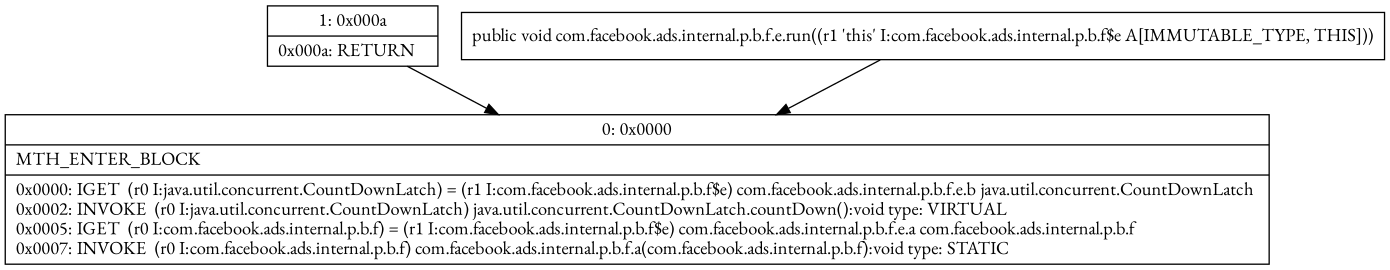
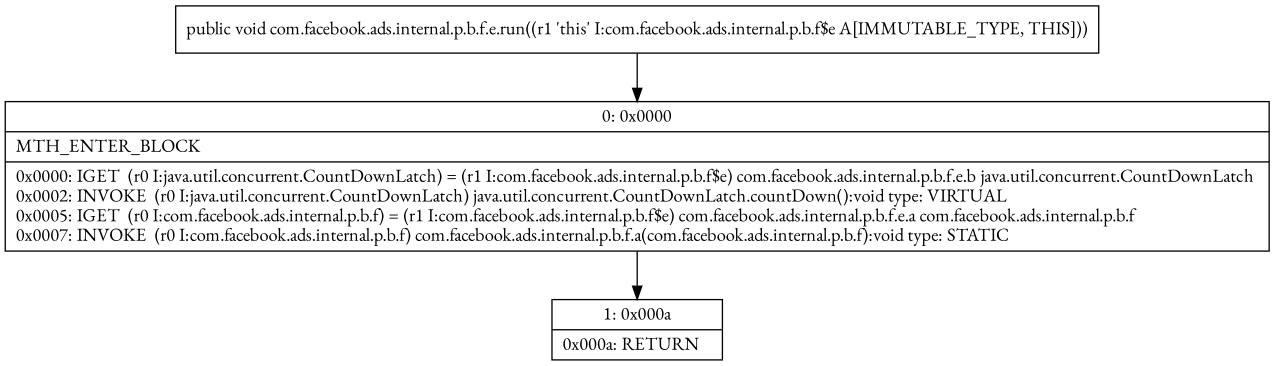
edge "1: 0x000a" -> "0: 0x0000": reversed
